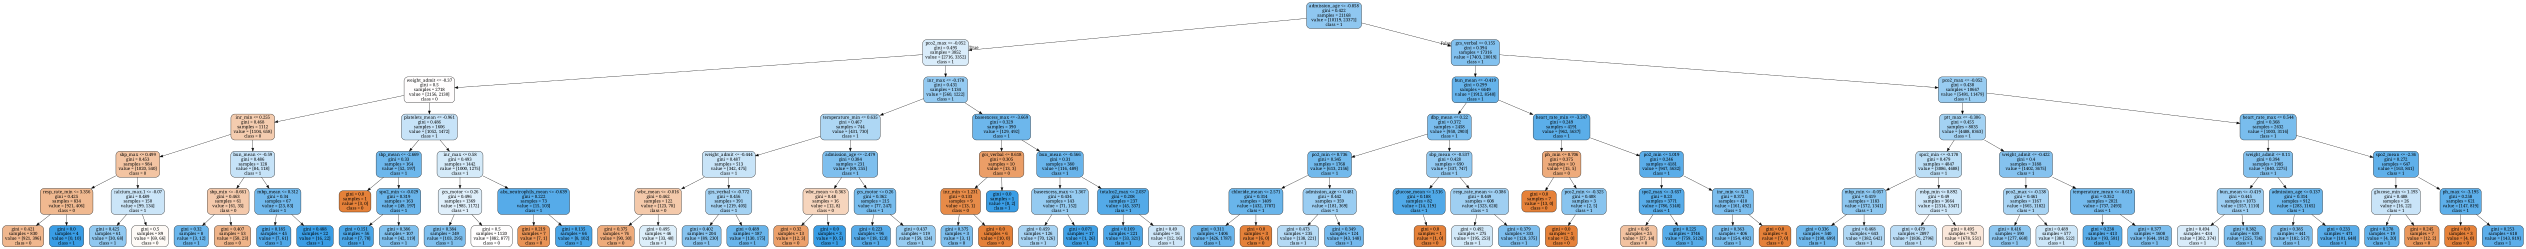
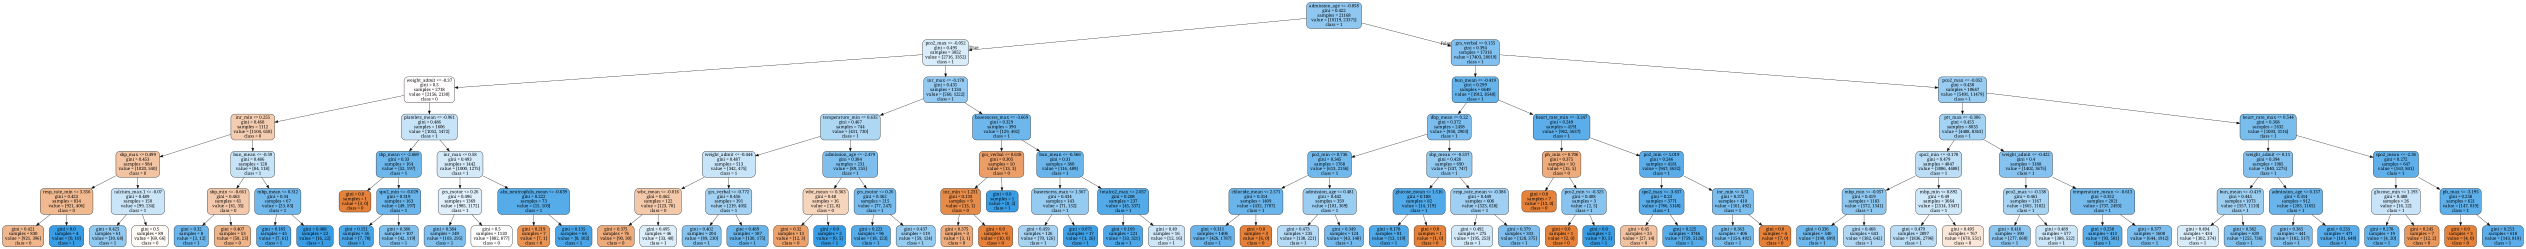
node "gini = 0.375 samples = 3 value = [3, 1] class = 0": fillcolor #7ebfee -> #eeab7b
node "gini = 0.178 samples = 81 value = [13, 119] class = 1": added
node "gini = 0.0 samples = 2 value = [0, 5] class = 1": added
